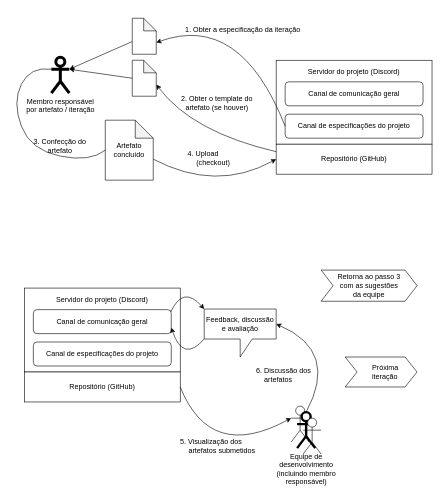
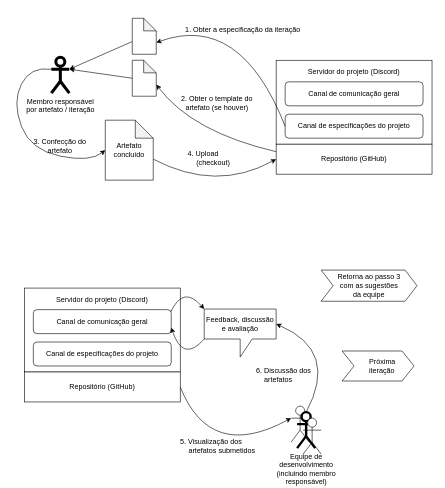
edge "Membro responsável por artefato / iteração" -- "Artefato concluído": arrowhead none -> classic
node "Próxima iteração": moved (381, 372) -> (378, 366)
